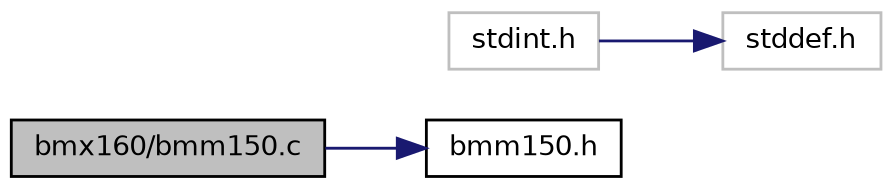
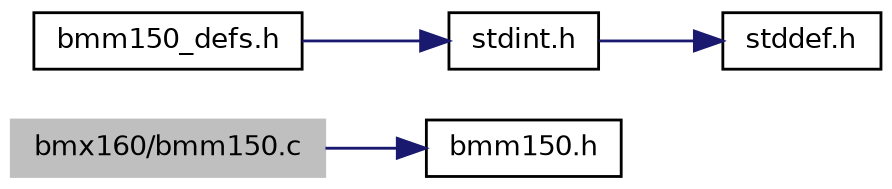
node "bmm150_defs.h": added
node "stdint.h": color grey75 -> black
node "stddef.h": color grey75 -> black
node "bmx160/bmm150.c": color black -> grey75
